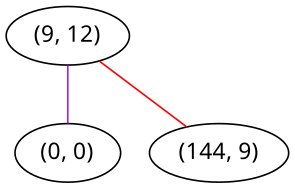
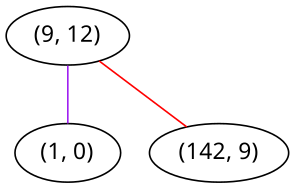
node "(0, 0)": label "(0, 0)" -> "(1, 0)"
node "(144, 9)": label "(144, 9)" -> "(142, 9)"
